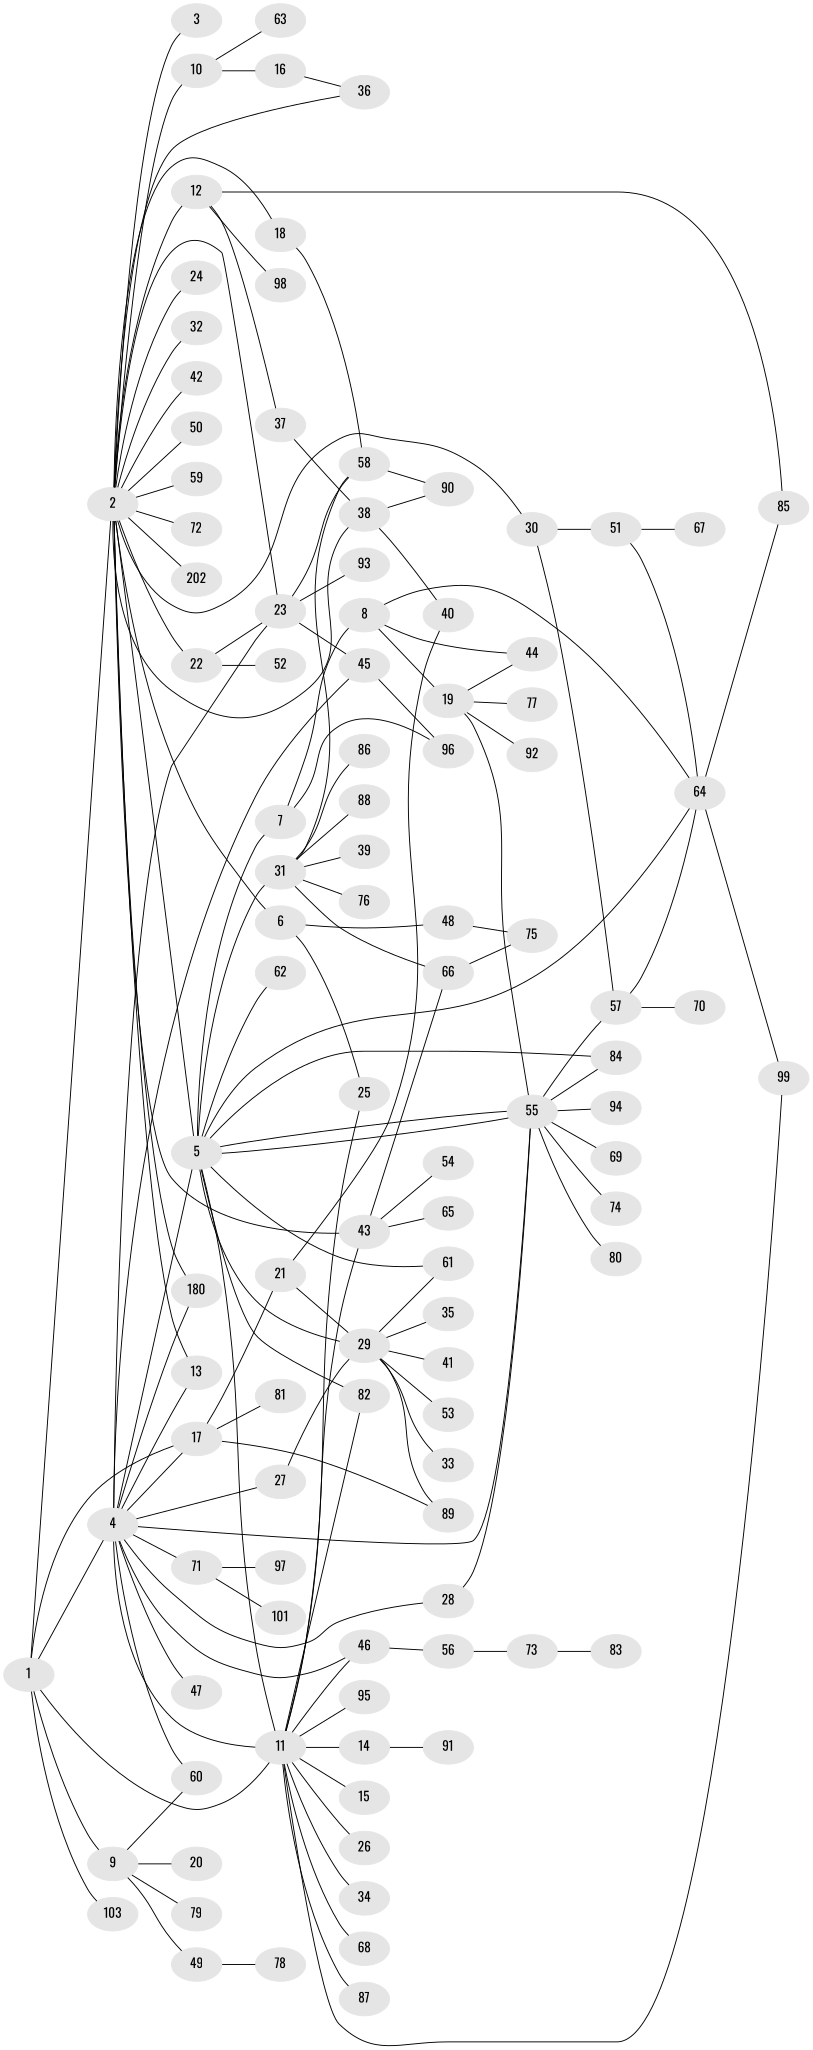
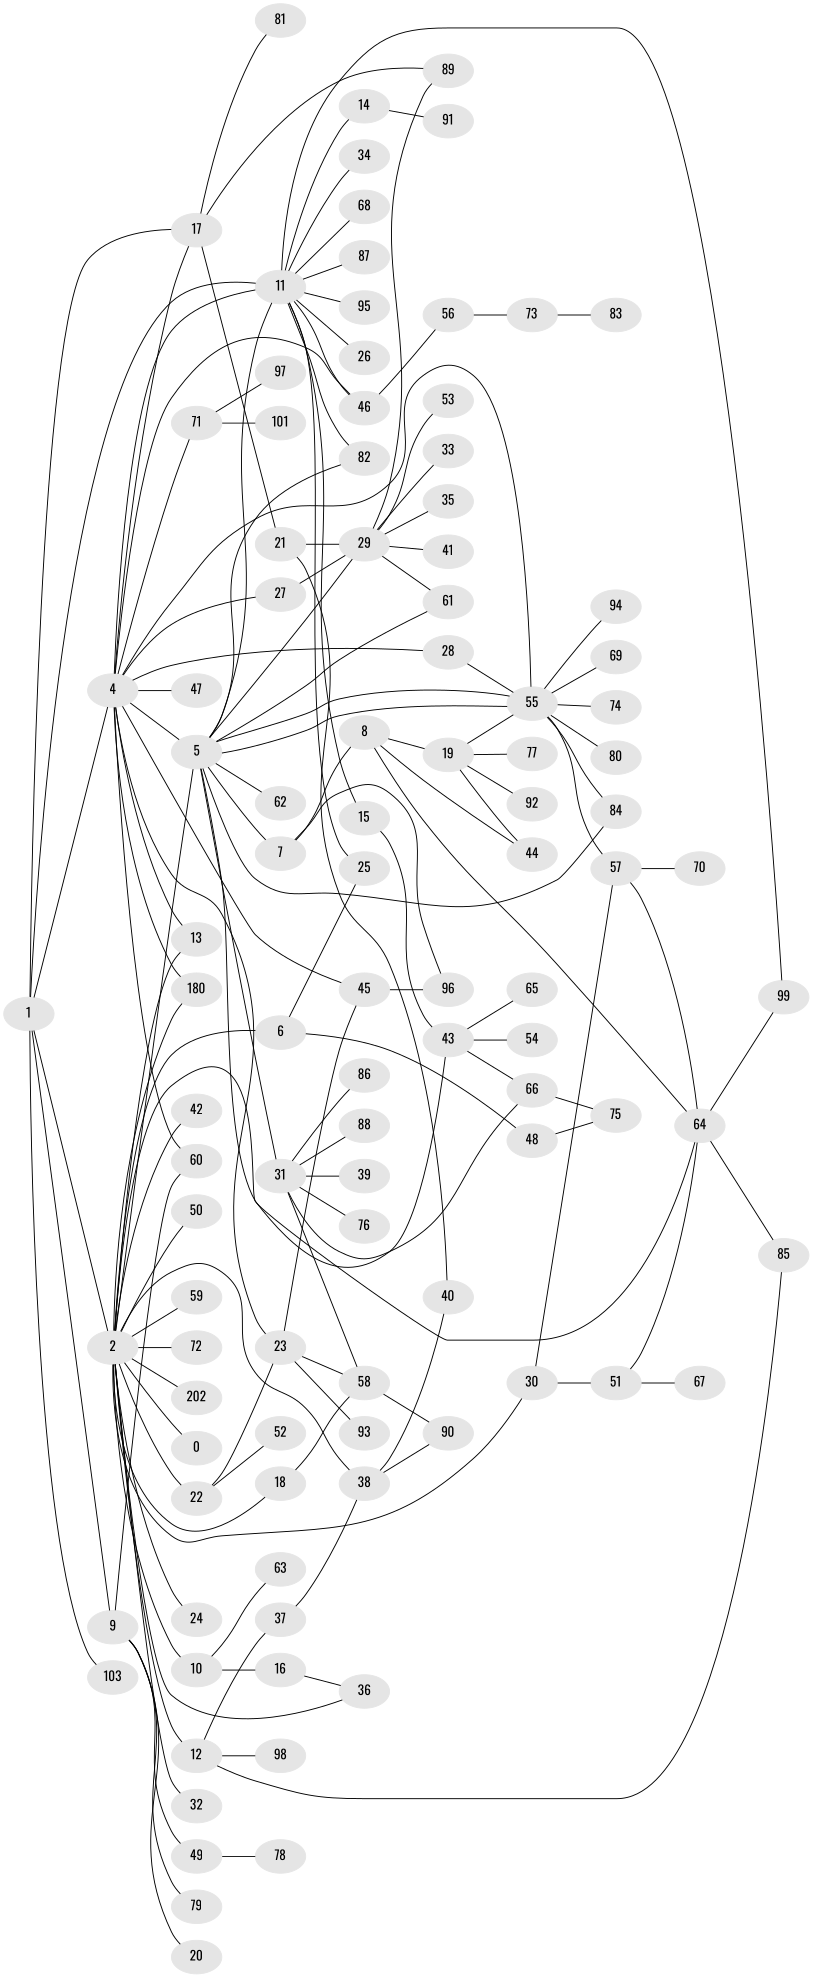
node "3": label "3" -> "0"
edge "2" -- "23": removed
edge "43" -- "11": now "43" -- "15"
